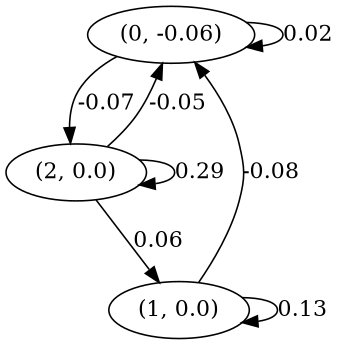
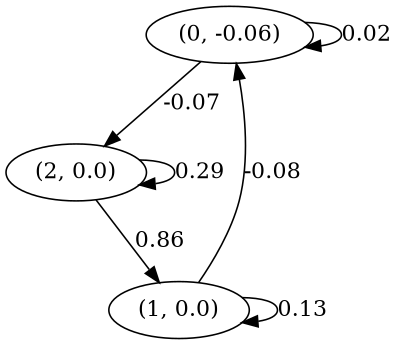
edge "(2, 0.0)" -> "(0, -0.06)": removed, label "-0.05"
edge "(2, 0.0)" -> "(1, 0.0)": label "0.06" -> "0.86"
